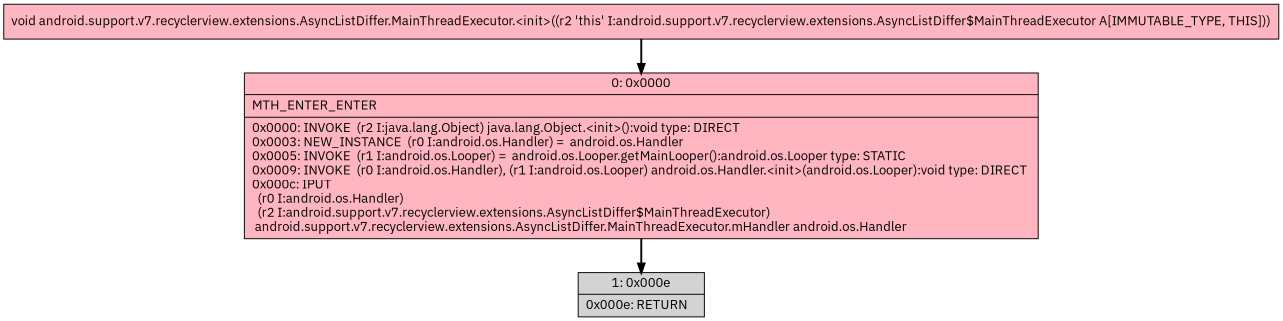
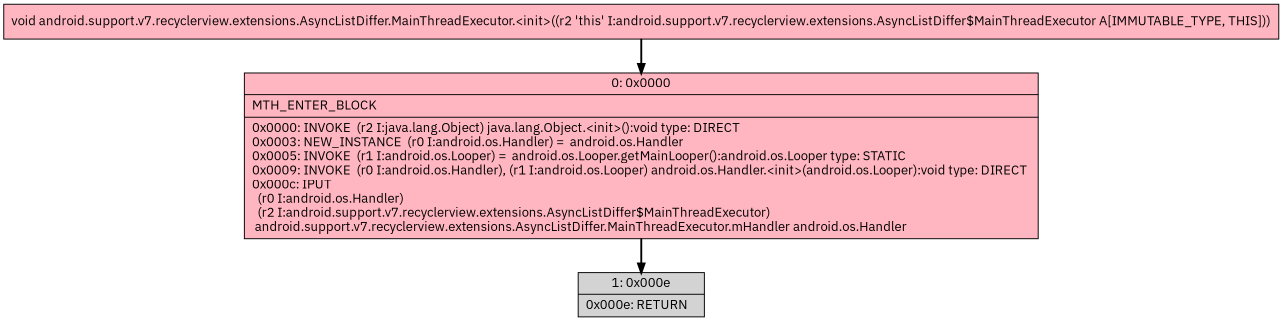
node "0: 0x0000": text "MTH_ENTER_ENTER" -> "MTH_ENTER_BLOCK"
